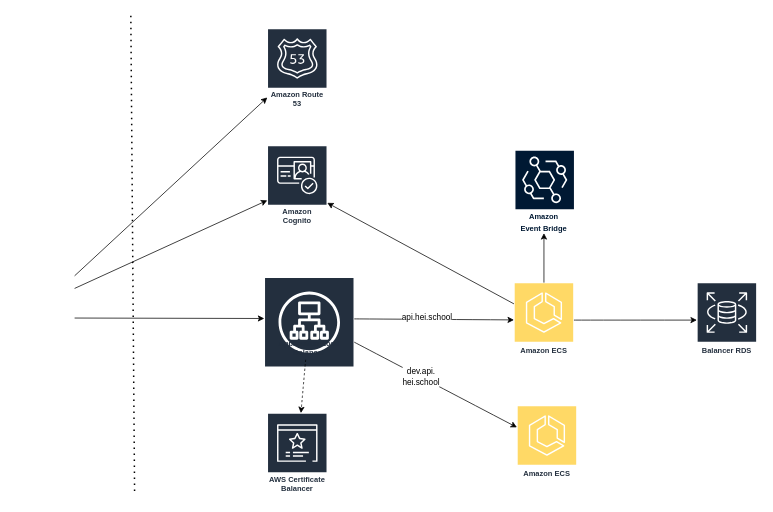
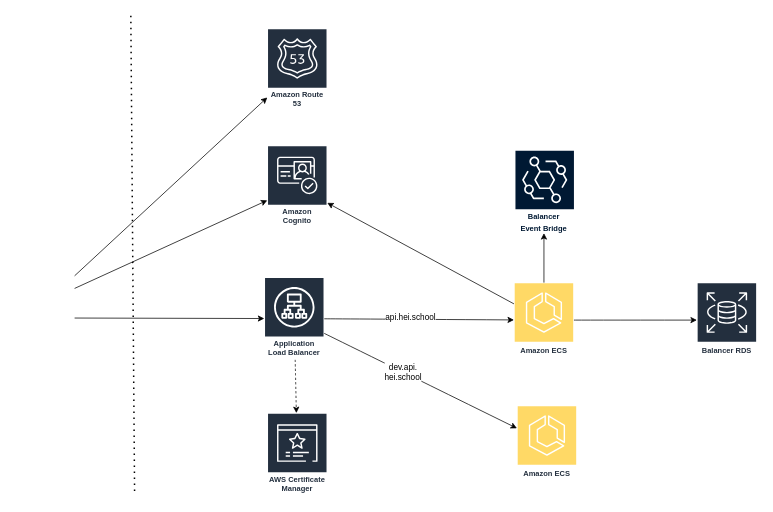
node "Amazon Event Bridge": label "Amazon Event Bridge" -> "Balancer Event Bridge"
node "Application Load Balancer": size 90x83 -> 60x83
node "AWS Certificate Balancer": label "AWS Certificate Balancer" -> "AWS Certificate Manager"
